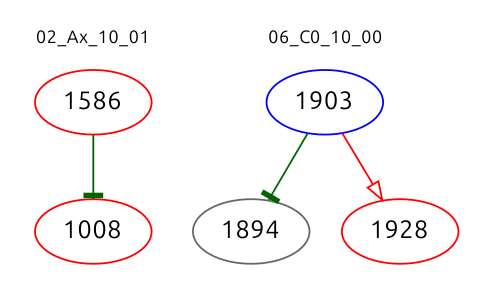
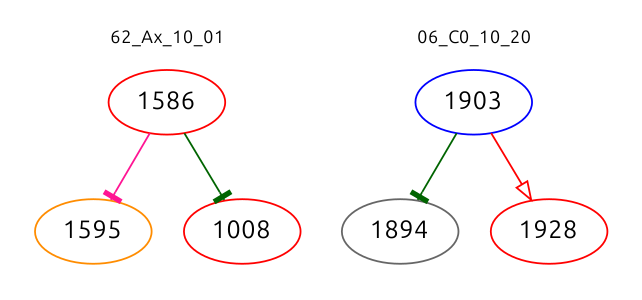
cluster "02_Ax_10_01": label "02_Ax_10_01" -> "62_Ax_10_01"
cluster "06_C0_10_00": label "06_C0_10_00" -> "06_C0_10_20"
node "1595": added
